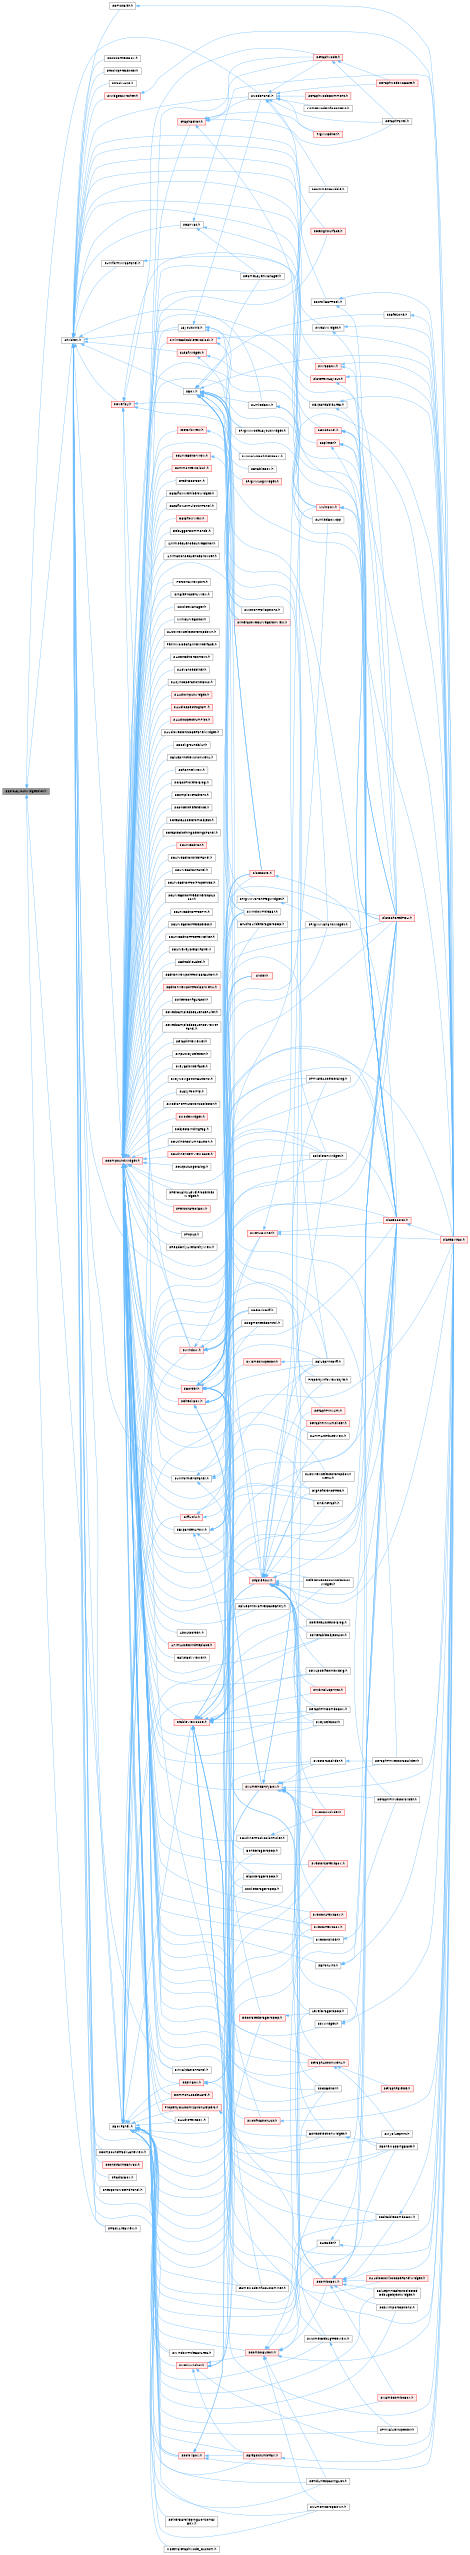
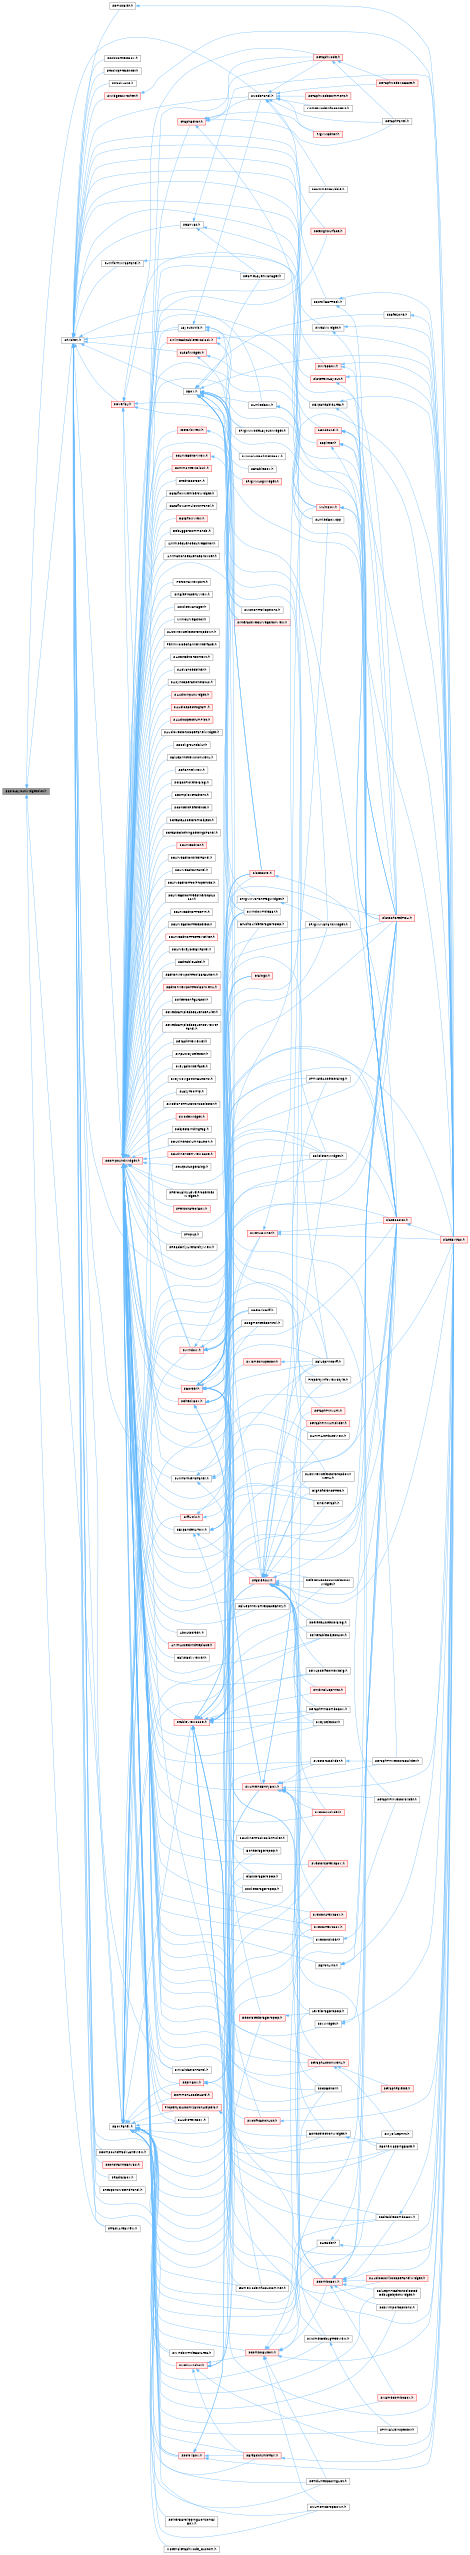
node "SCurveEditorTreeTextFilter.h": color grey40 -> red
node "Slider.h": label "Slider.h" -> "Dialogs.h"
node "SNumericEntryBox.h": color grey40 -> red
edge "SVector4Slider.h" -> "SOutlinerTrackColorPicker.h": now "SVector4Slider.h" -> "SCompoundWidget.h"
